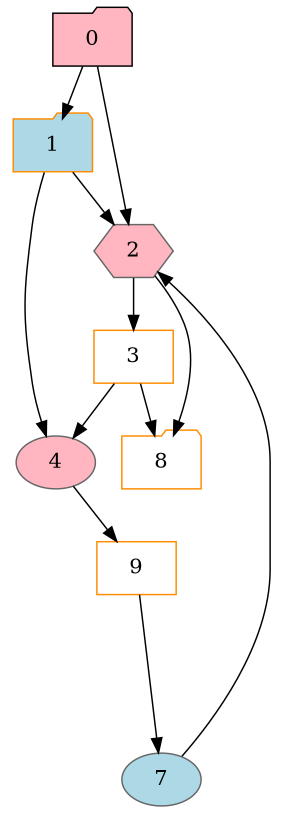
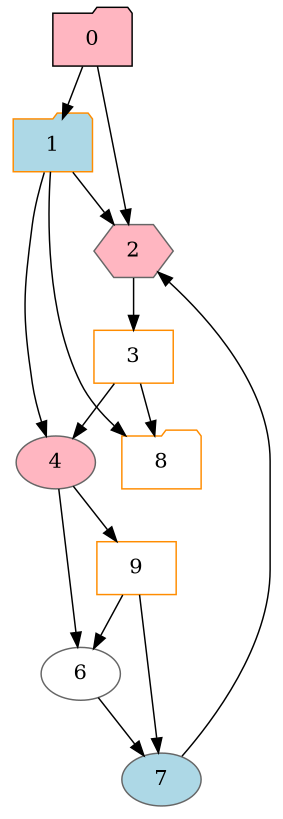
edge "2" -> "8": now "1" -> "8"
node "6": added
